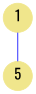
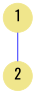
node "5": label "5" -> "2"
